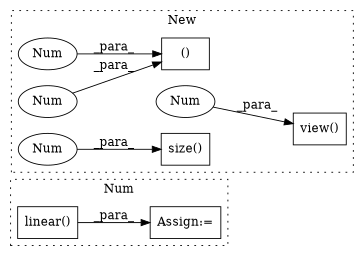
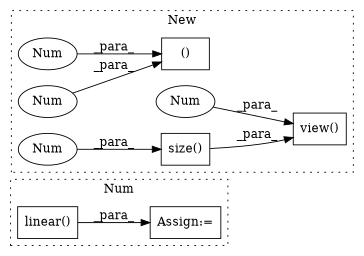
edge "size()" -> "view()": added, label "_para_"
